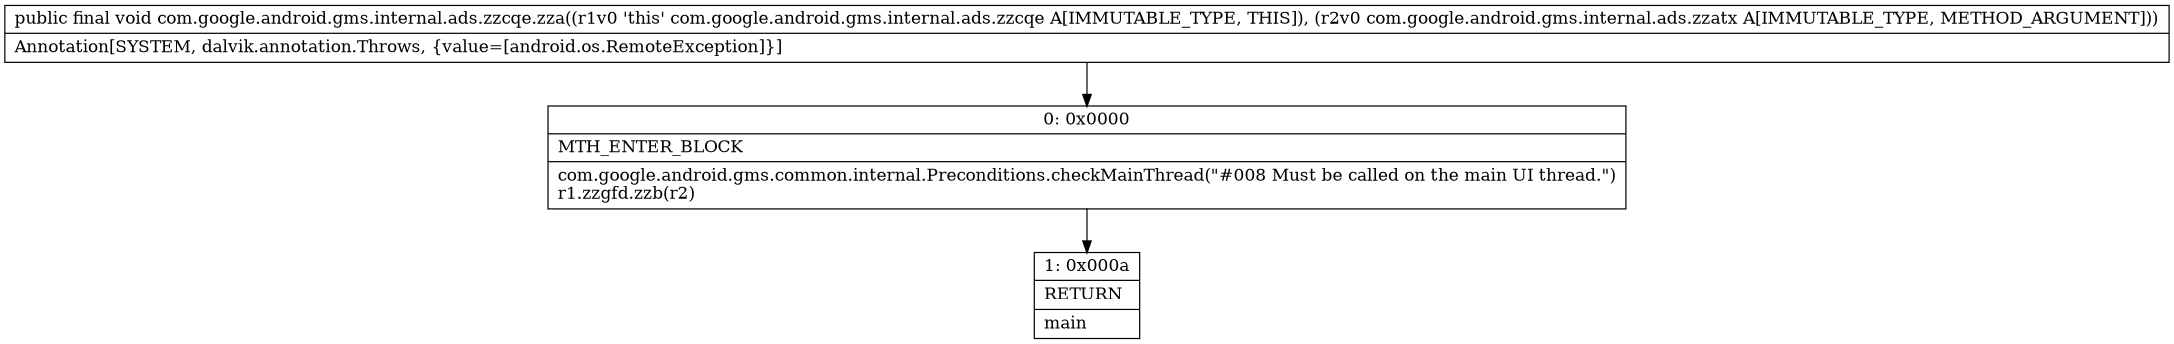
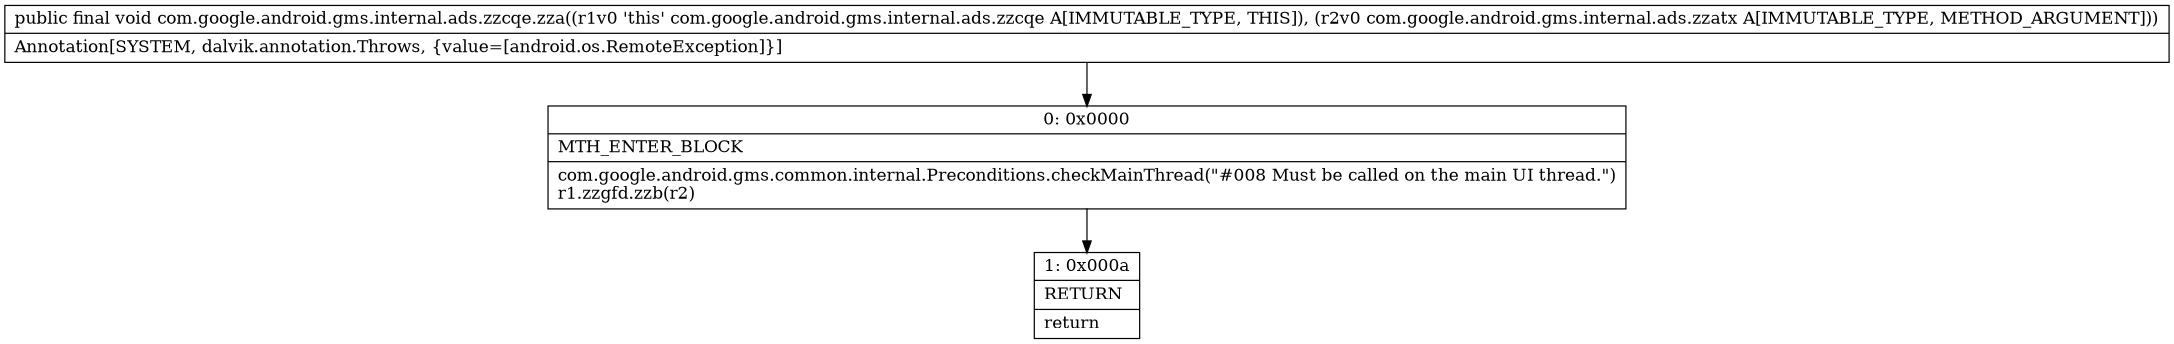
node "1: 0x000a": text "main" -> "return"
